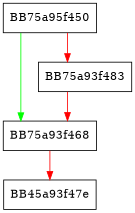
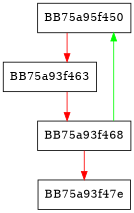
edge "BB75a95f450" -> "BB75a93f468": reversed
node "BB75a93f483": label "BB75a93f483" -> "BB75a93f463"
node "BB45a93f47e": label "BB45a93f47e" -> "BB75a93f47e"
